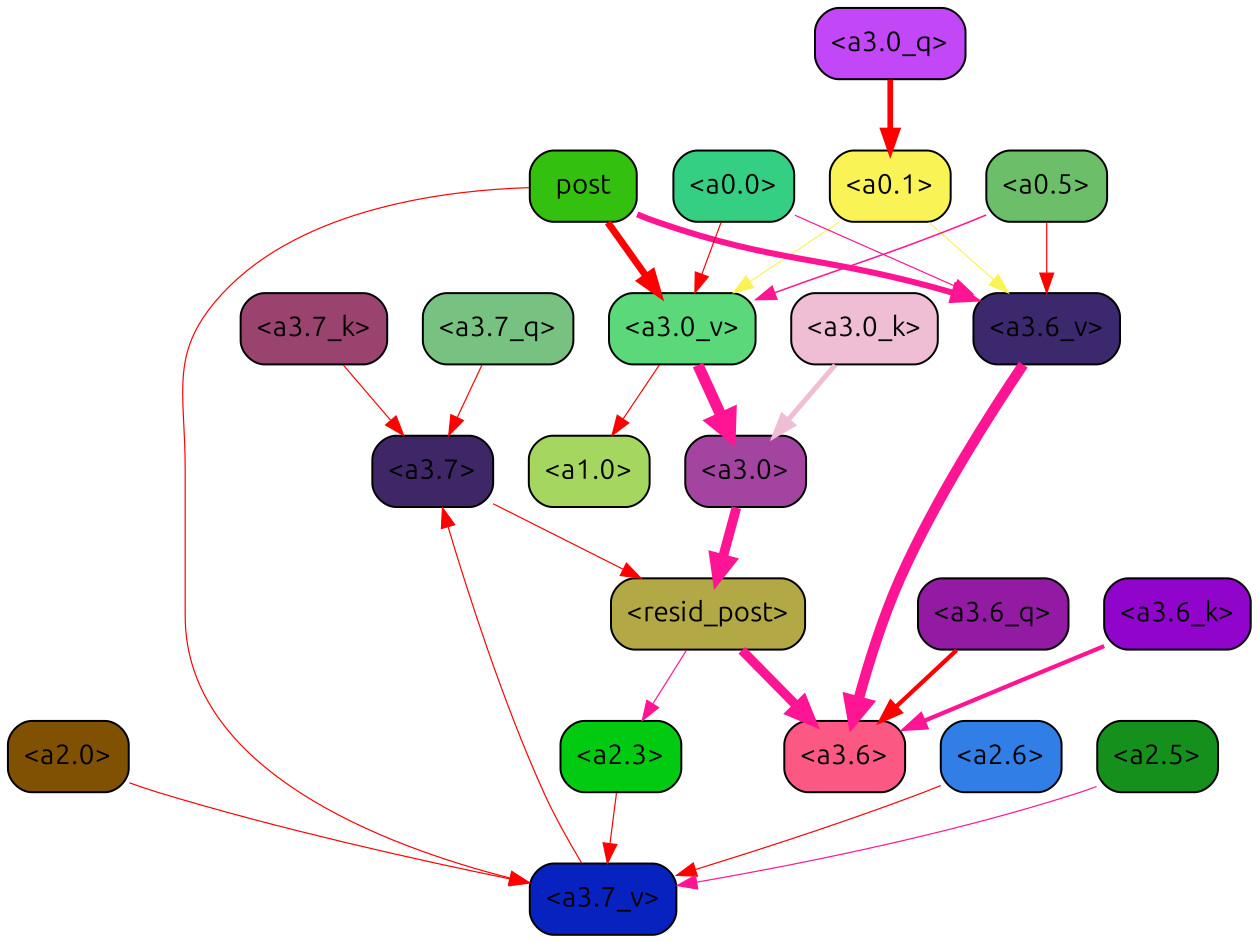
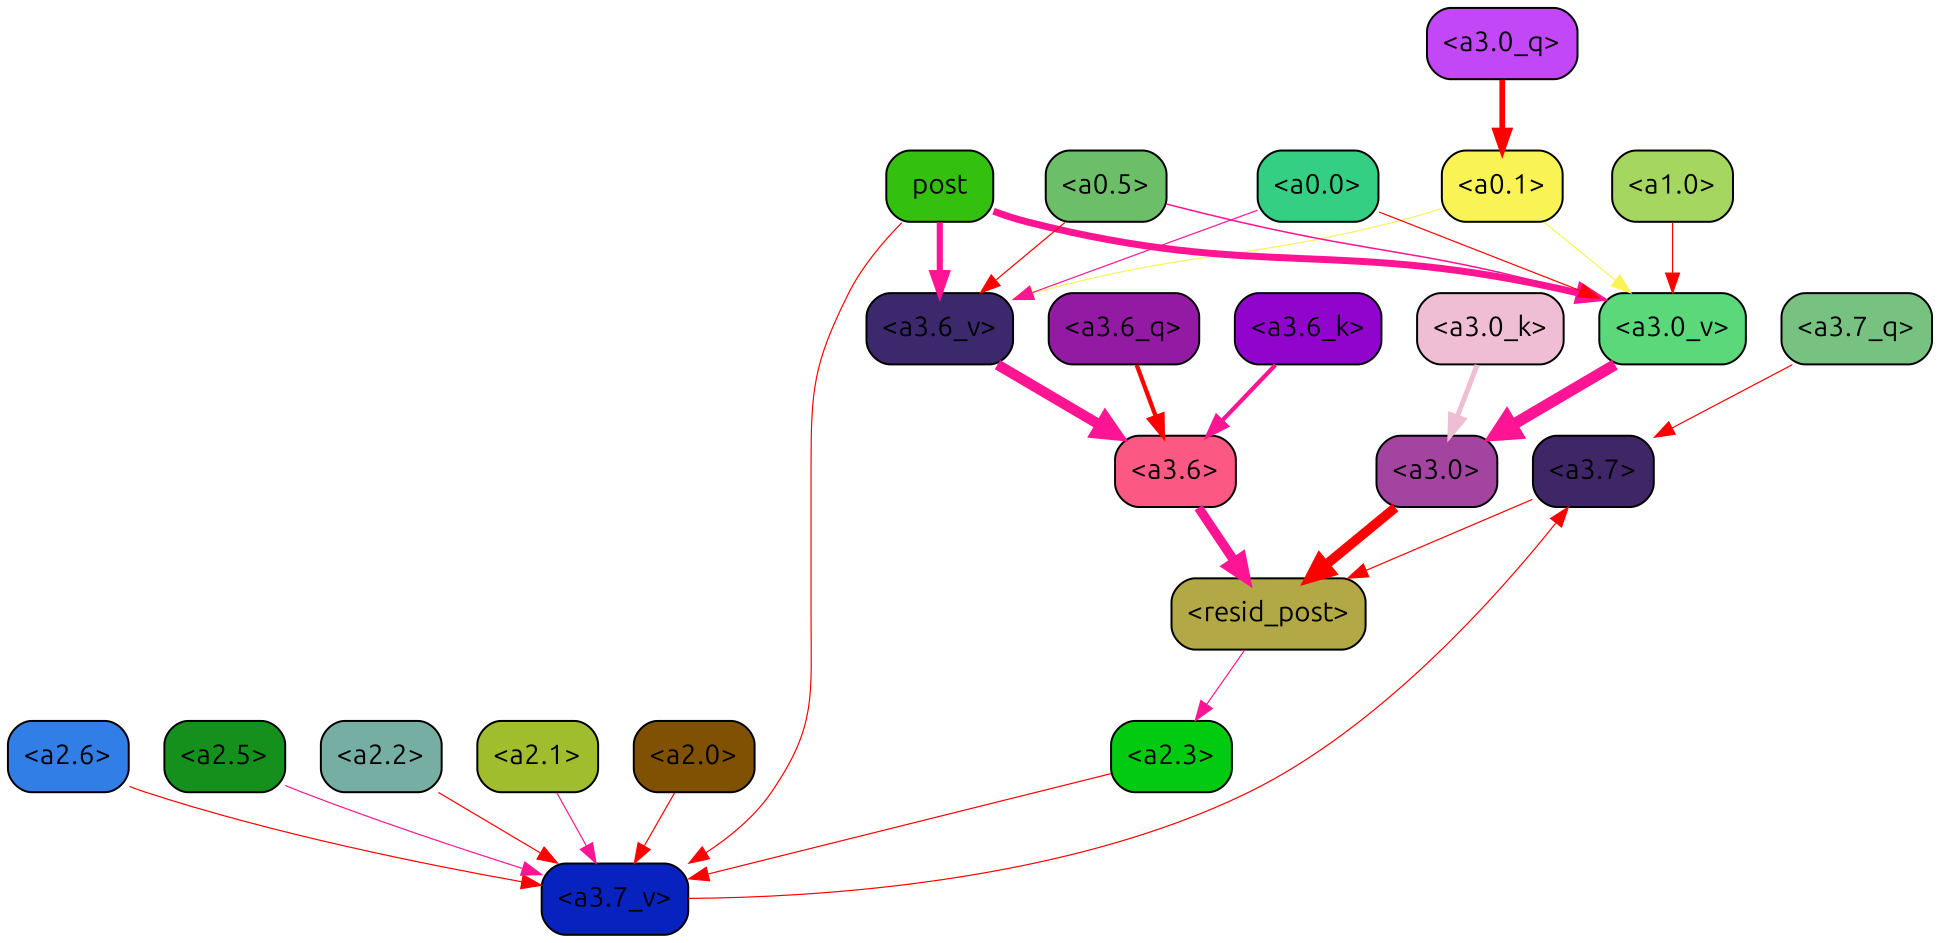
edge "post" -> "<a3.0_v>": color red -> deeppink
node "<a3.7_k>": removed
edge "<a3.0_v>" -> "<a1.0>": reversed
edge "<a3.0>" -> "<resid_post>": color deeppink -> red
edge "<resid_post>" -> "<a3.6>": reversed
node "<a2.2>": added
node "<a2.1>": added
